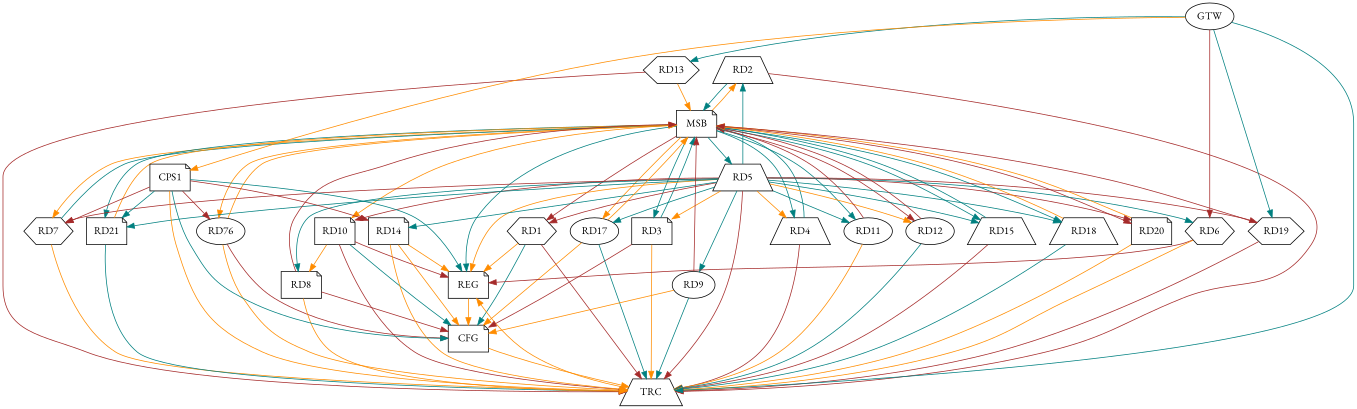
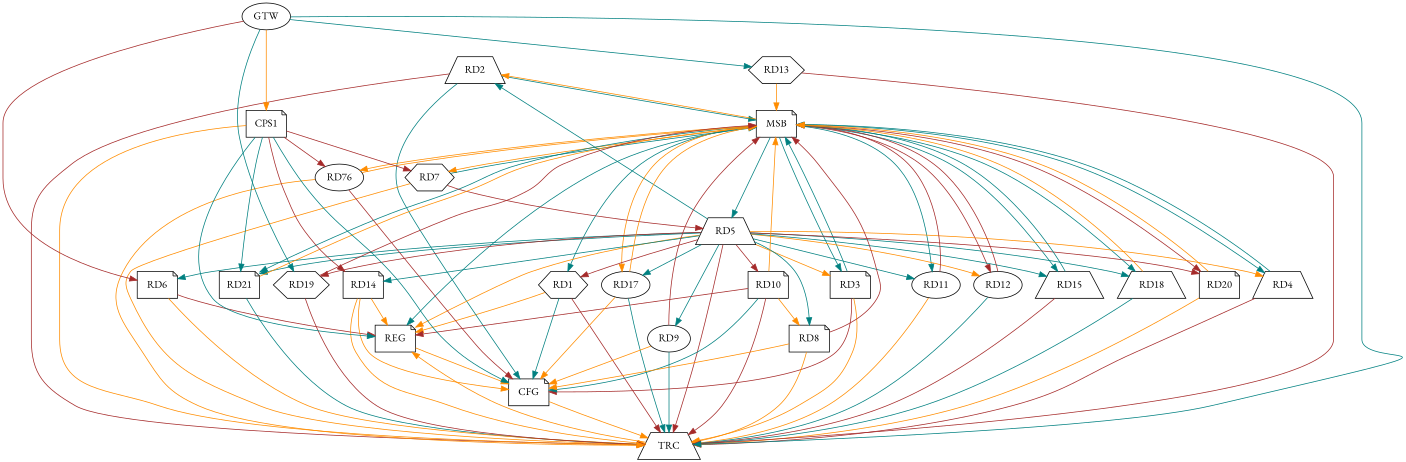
edge "MSB" -> "RD10": reversed
edge "MSB" -> "RD1": color brown -> teal
edge "RD5" -> "RD7": reversed
edge "RD2" -> "CFG": added
node "RD6": shape hexagon -> note
edge "RD8" -> "CFG": color brown -> darkorange
